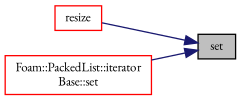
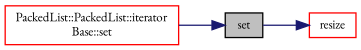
edge "resize" -> "set": reversed
node "Foam::PackedList::iterator Base::set": label "Foam::PackedList::iterator Base::set" -> "PackedList::PackedList::iterator Base::set"
